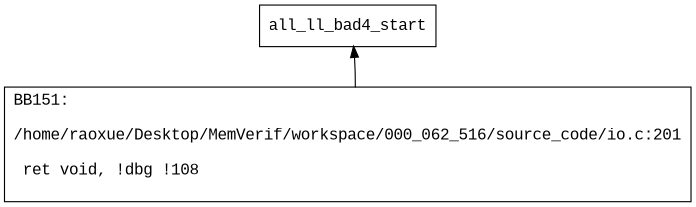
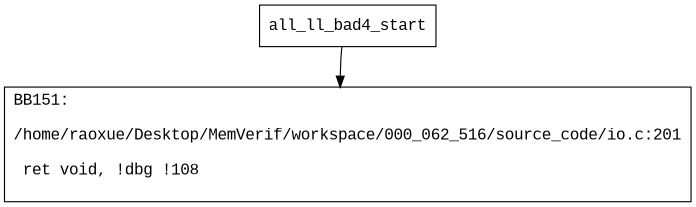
edge "BB151:" -> "all_ll_bad4_start": reversed
